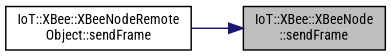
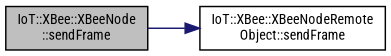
edge "IoT::XBee::XBeeNodeRemote Object::sendFrame" -> "IoT::XBee::XBeeNode ::sendFrame": reversed
